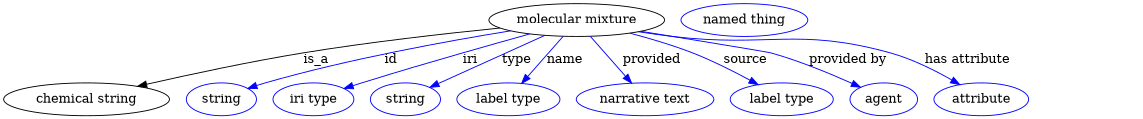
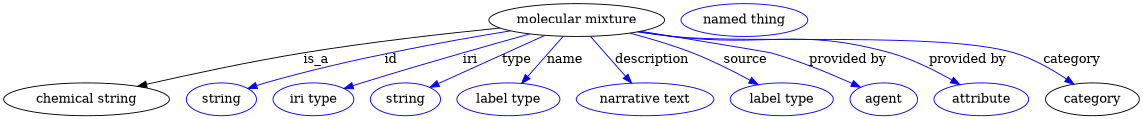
edge "molecular mixture" -> "narrative text": label "provided" -> "description"
edge "molecular mixture" -> "attribute": label "has attribute" -> "provided by"
node "category": added
